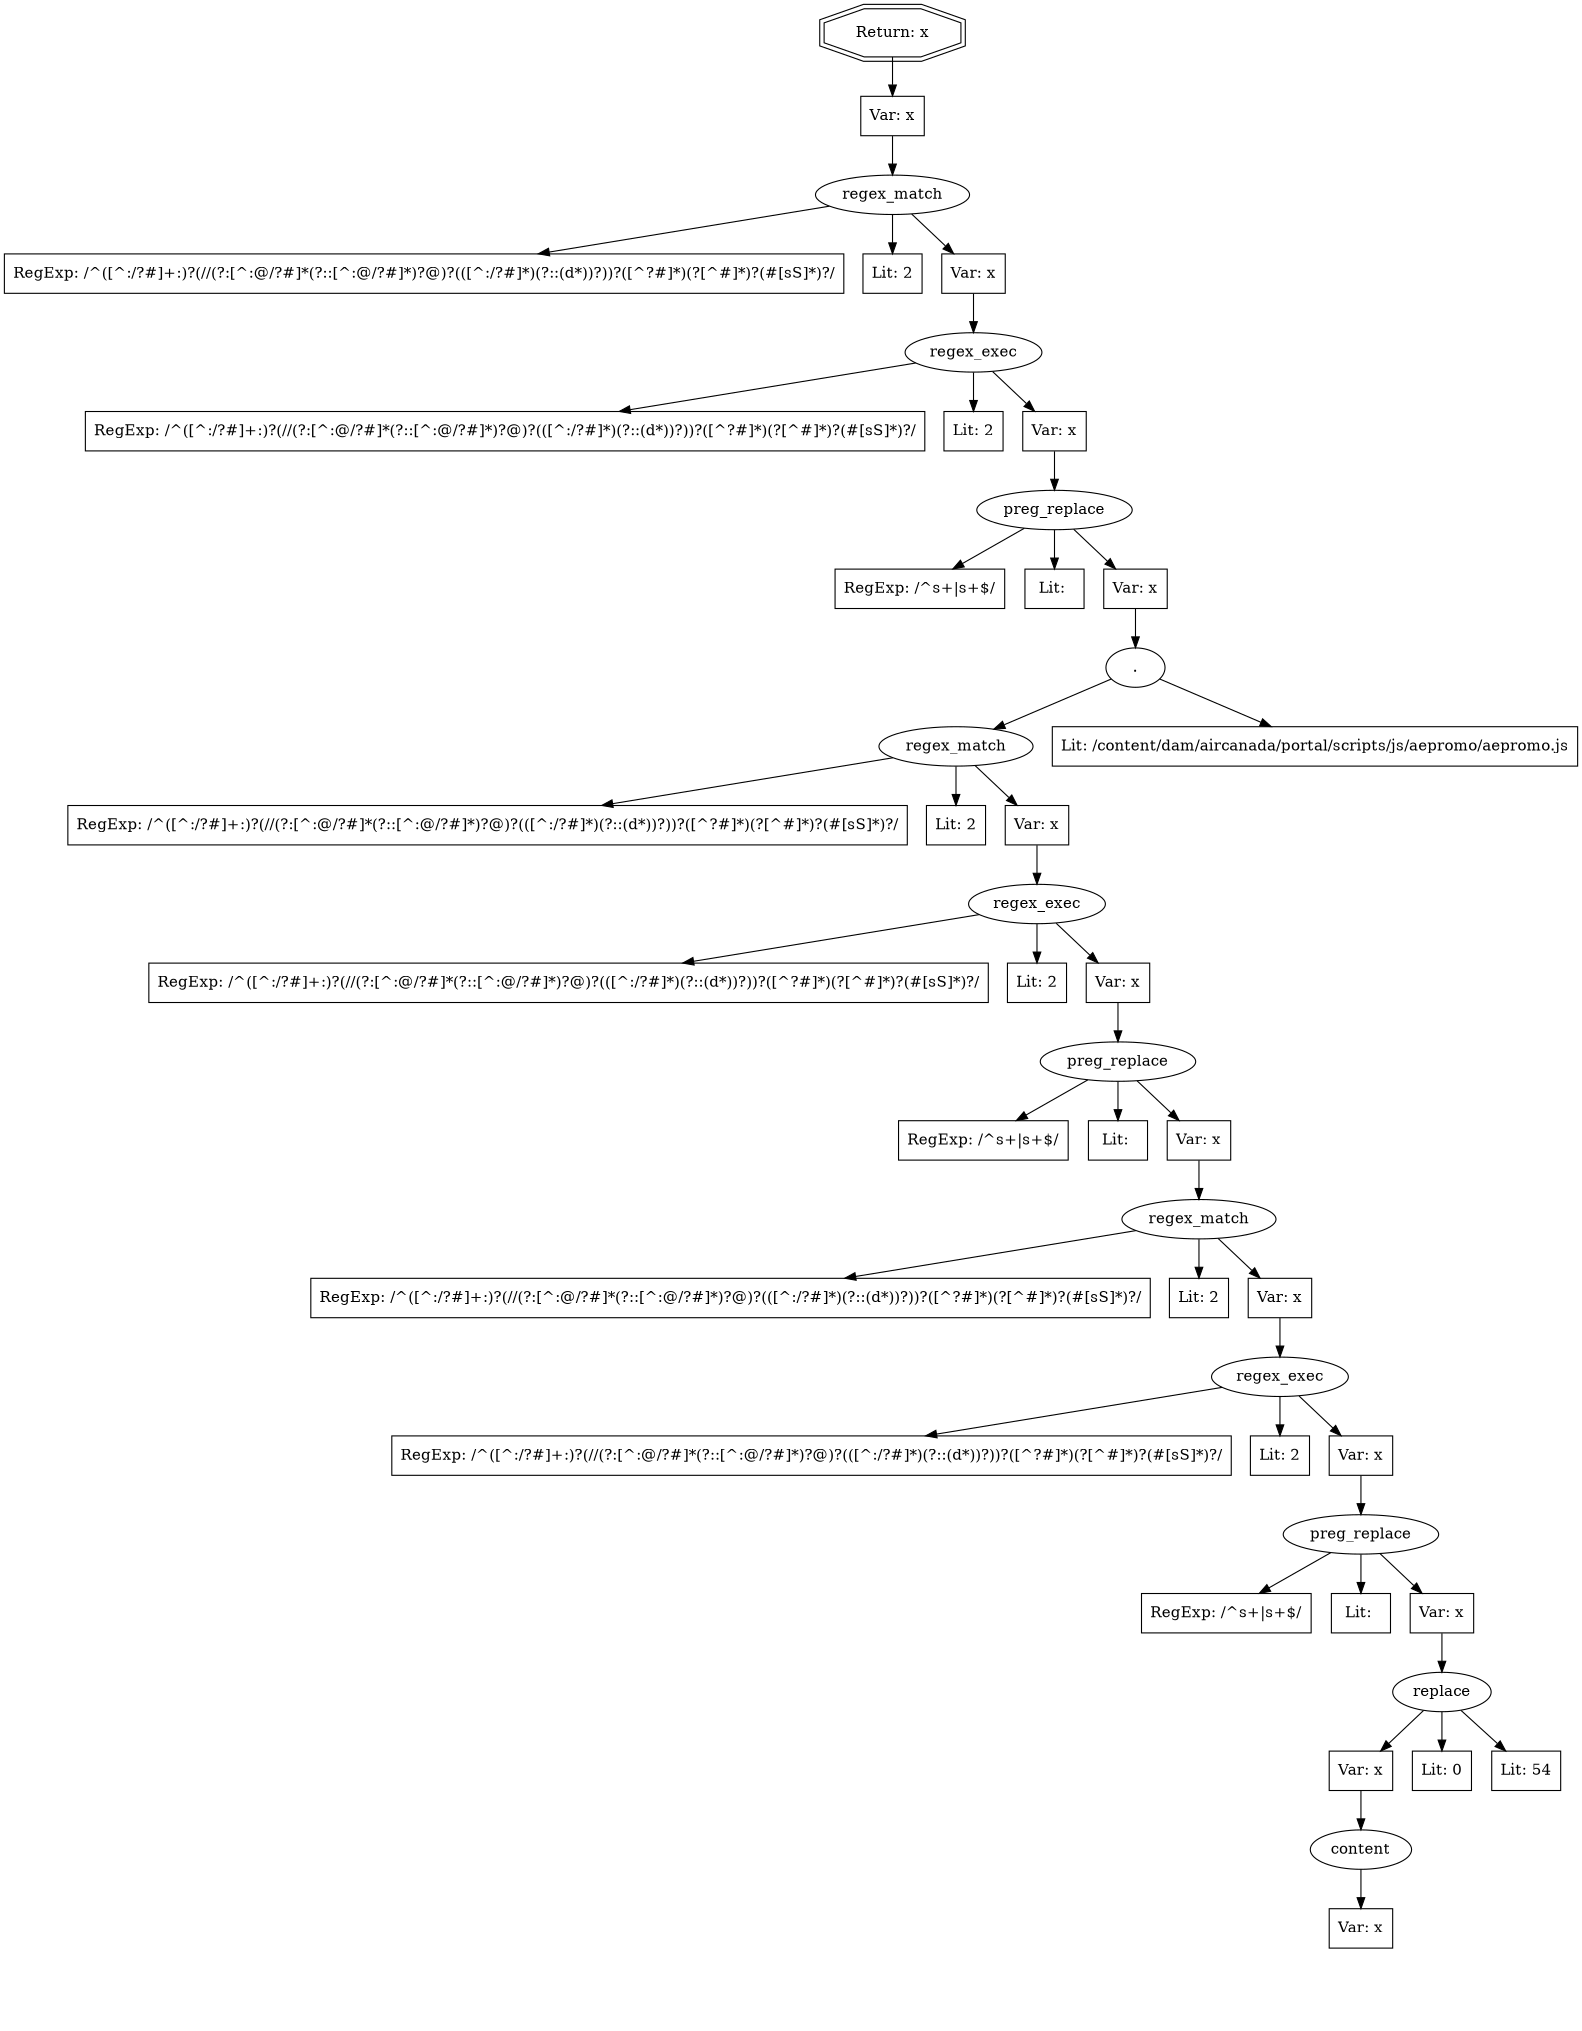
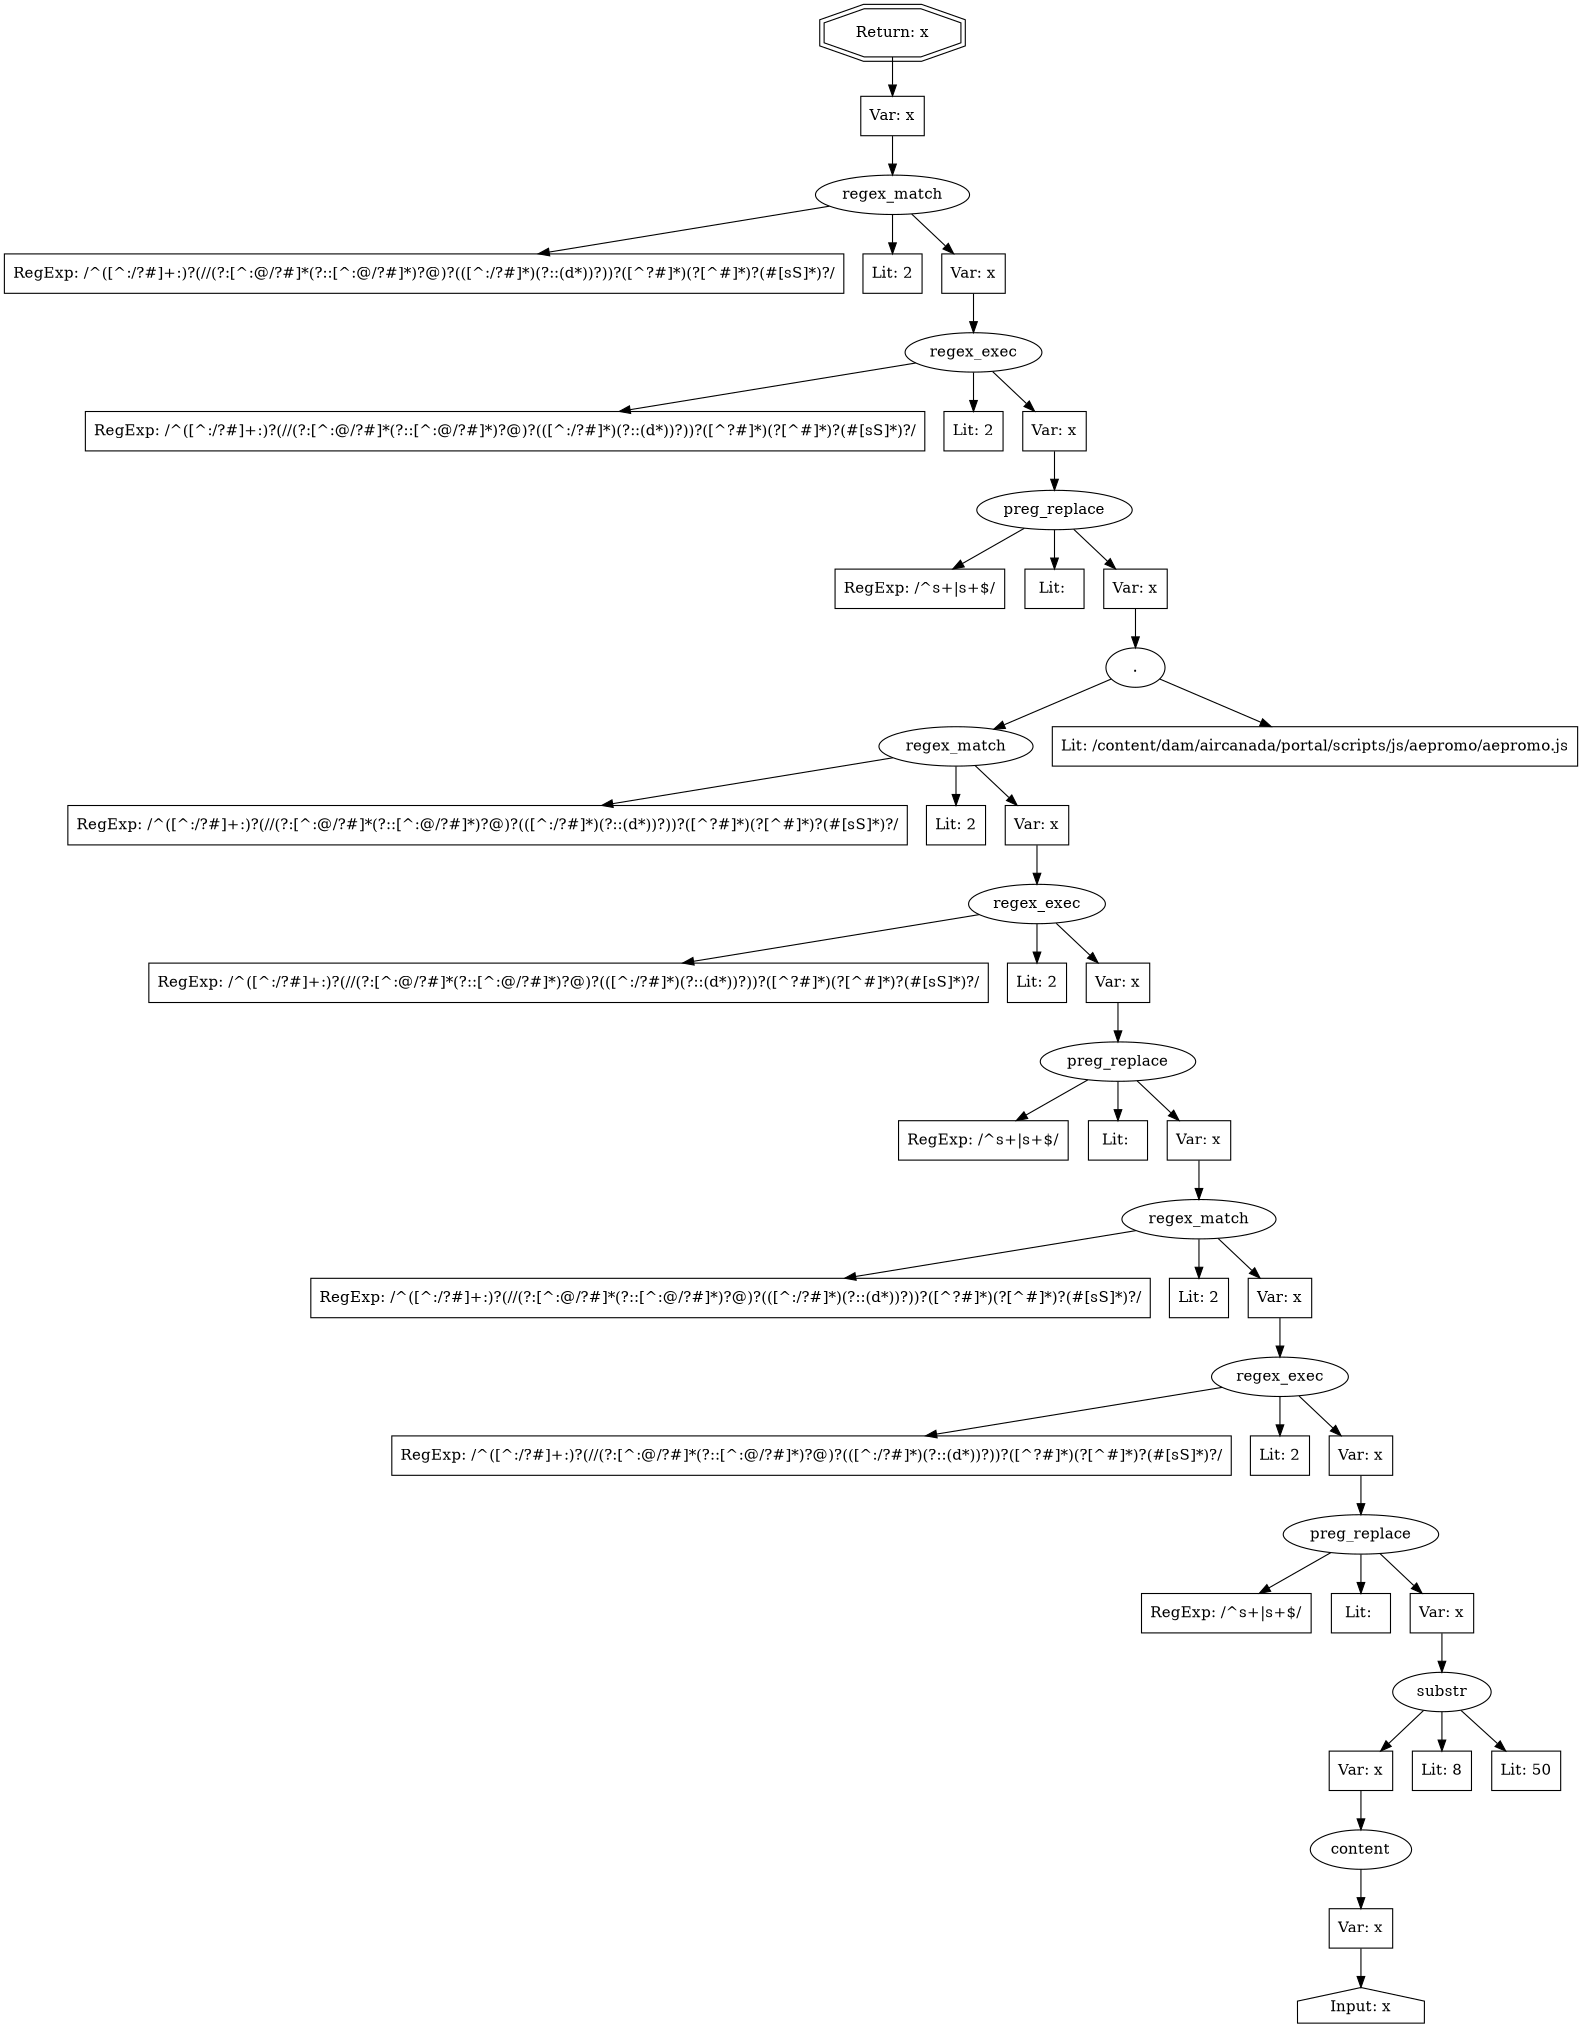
node "replace": label "replace" -> "substr"
node "Lit: 0": label "Lit: 0" -> "Lit: 8"
node "Lit: 54": label "Lit: 54" -> "Lit: 50"
node "Input: x": added
